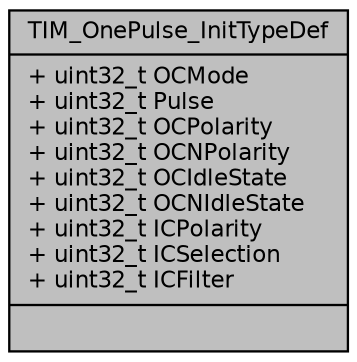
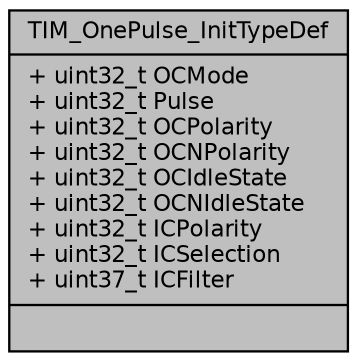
node "TIM_OnePulse_InitTypeDef": text "+ uint32_t ICFilter" -> "+ uint37_t ICFilter"
